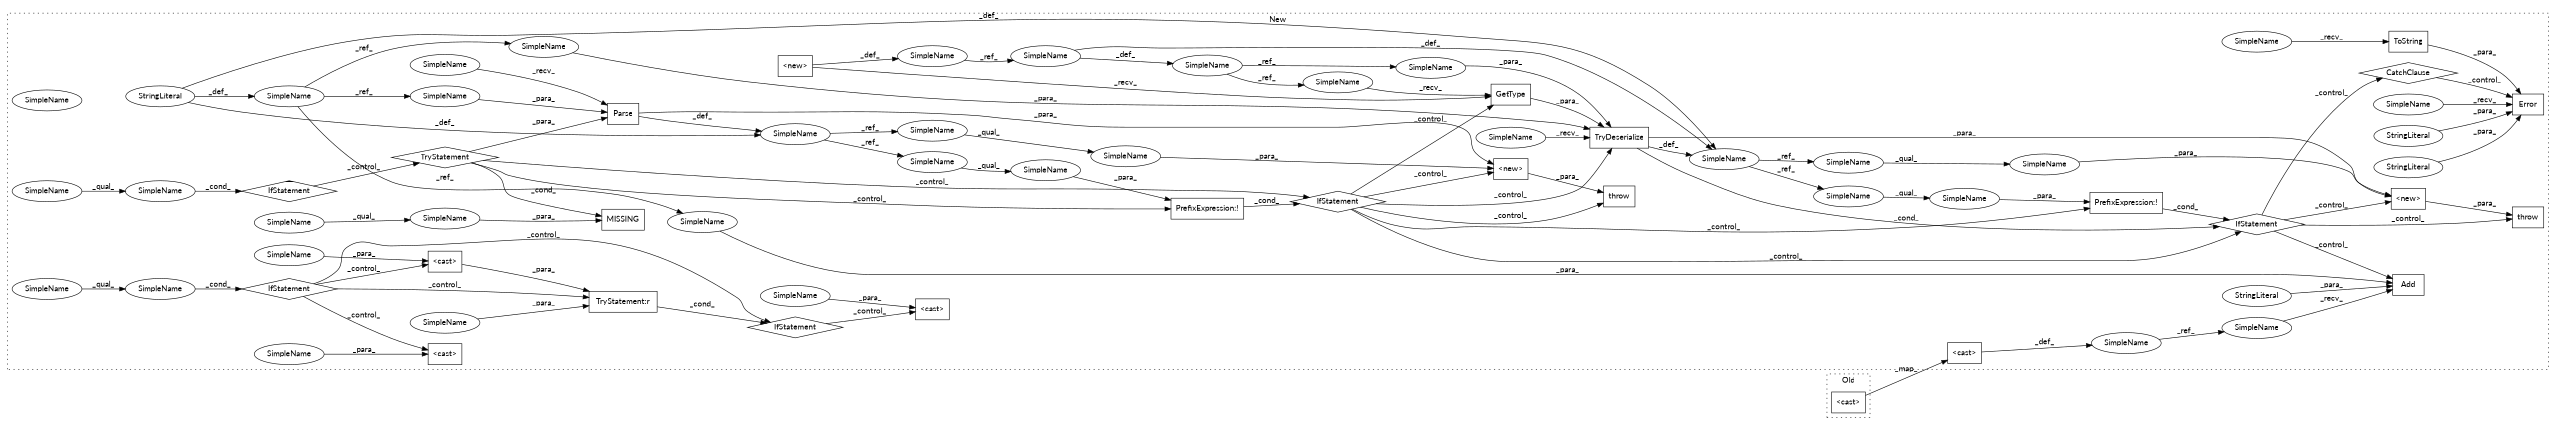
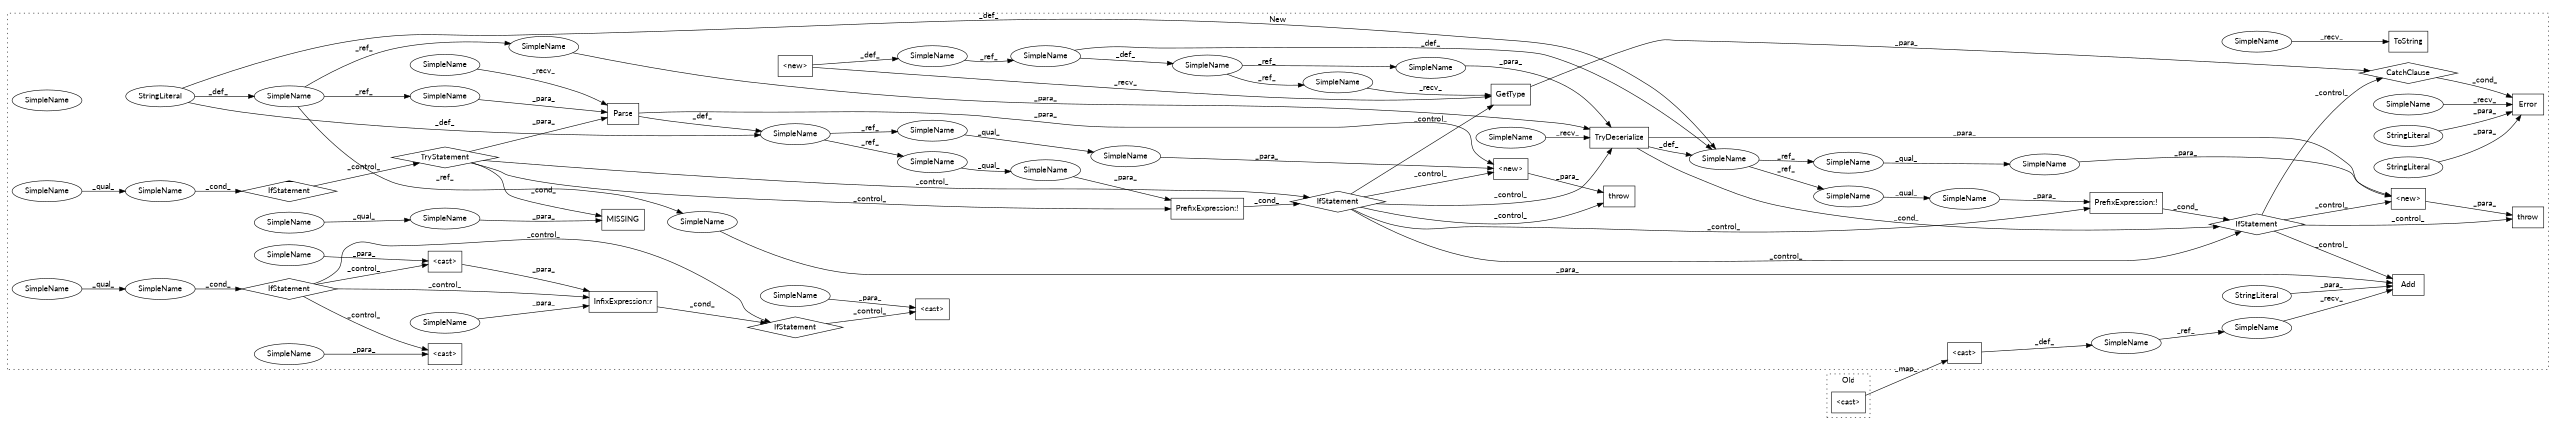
edge "ToString" -> "Error": removed, label "_para_"
edge "CatchClause" -> "Error": label "_control_" -> "_cond_"
edge "GetType" -> "TryDeserialize": now "GetType" -> "CatchClause"
node "TryStatement:r": label "TryStatement:r" -> "InfixExpression:r"
